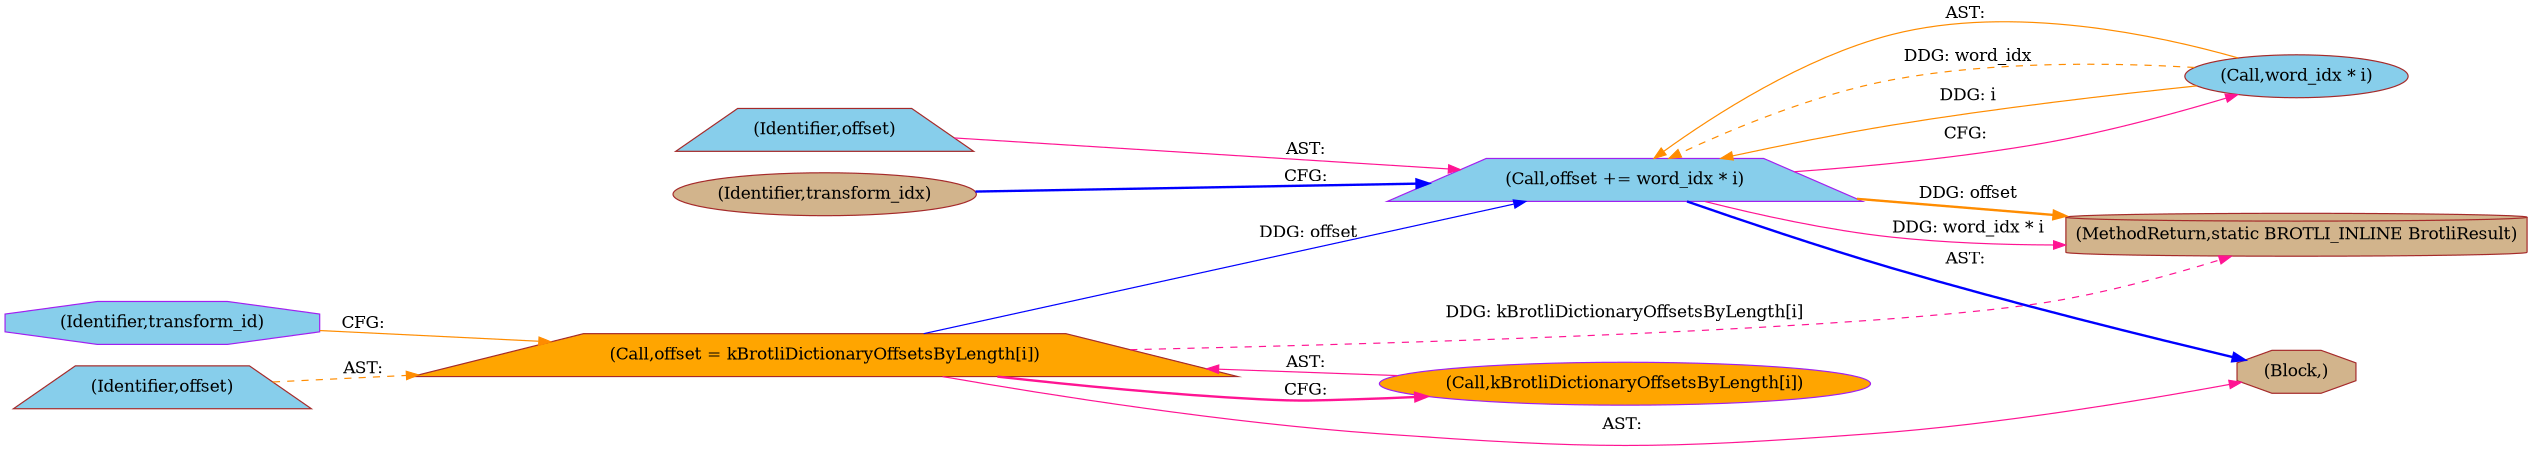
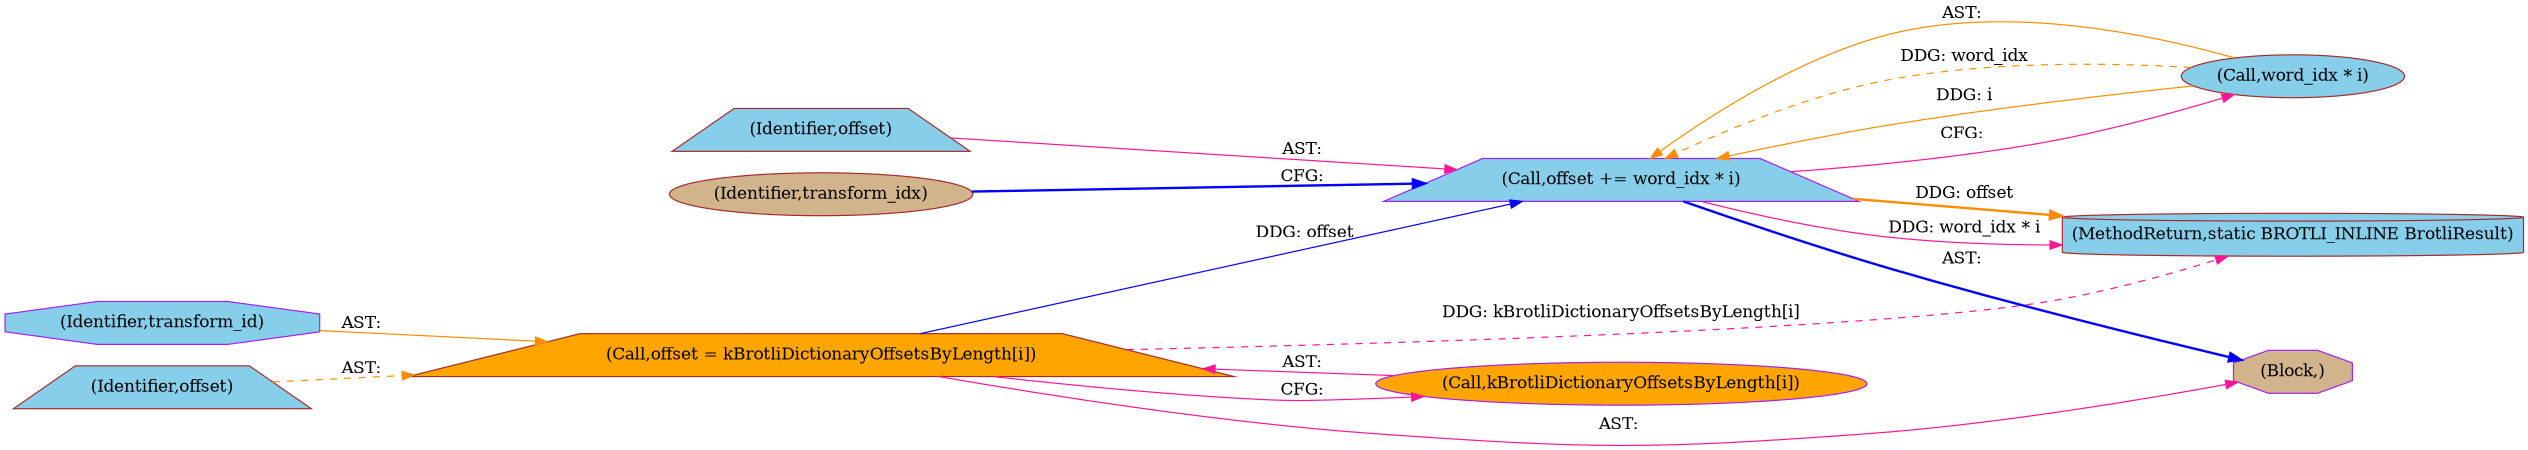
node "(MethodReturn,static BROTLI_INLINE BrotliResult)": fillcolor tan -> skyblue
edge "(Identifier,transform_id)" -> "(Call,offset = kBrotliDictionaryOffsetsByLength[i])": label "CFG: " -> "AST: "
node "(Block,)": color brown -> purple
edge "(Call,offset = kBrotliDictionaryOffsetsByLength[i])" -> "(Call,kBrotliDictionaryOffsetsByLength[i])": style bold -> solid
